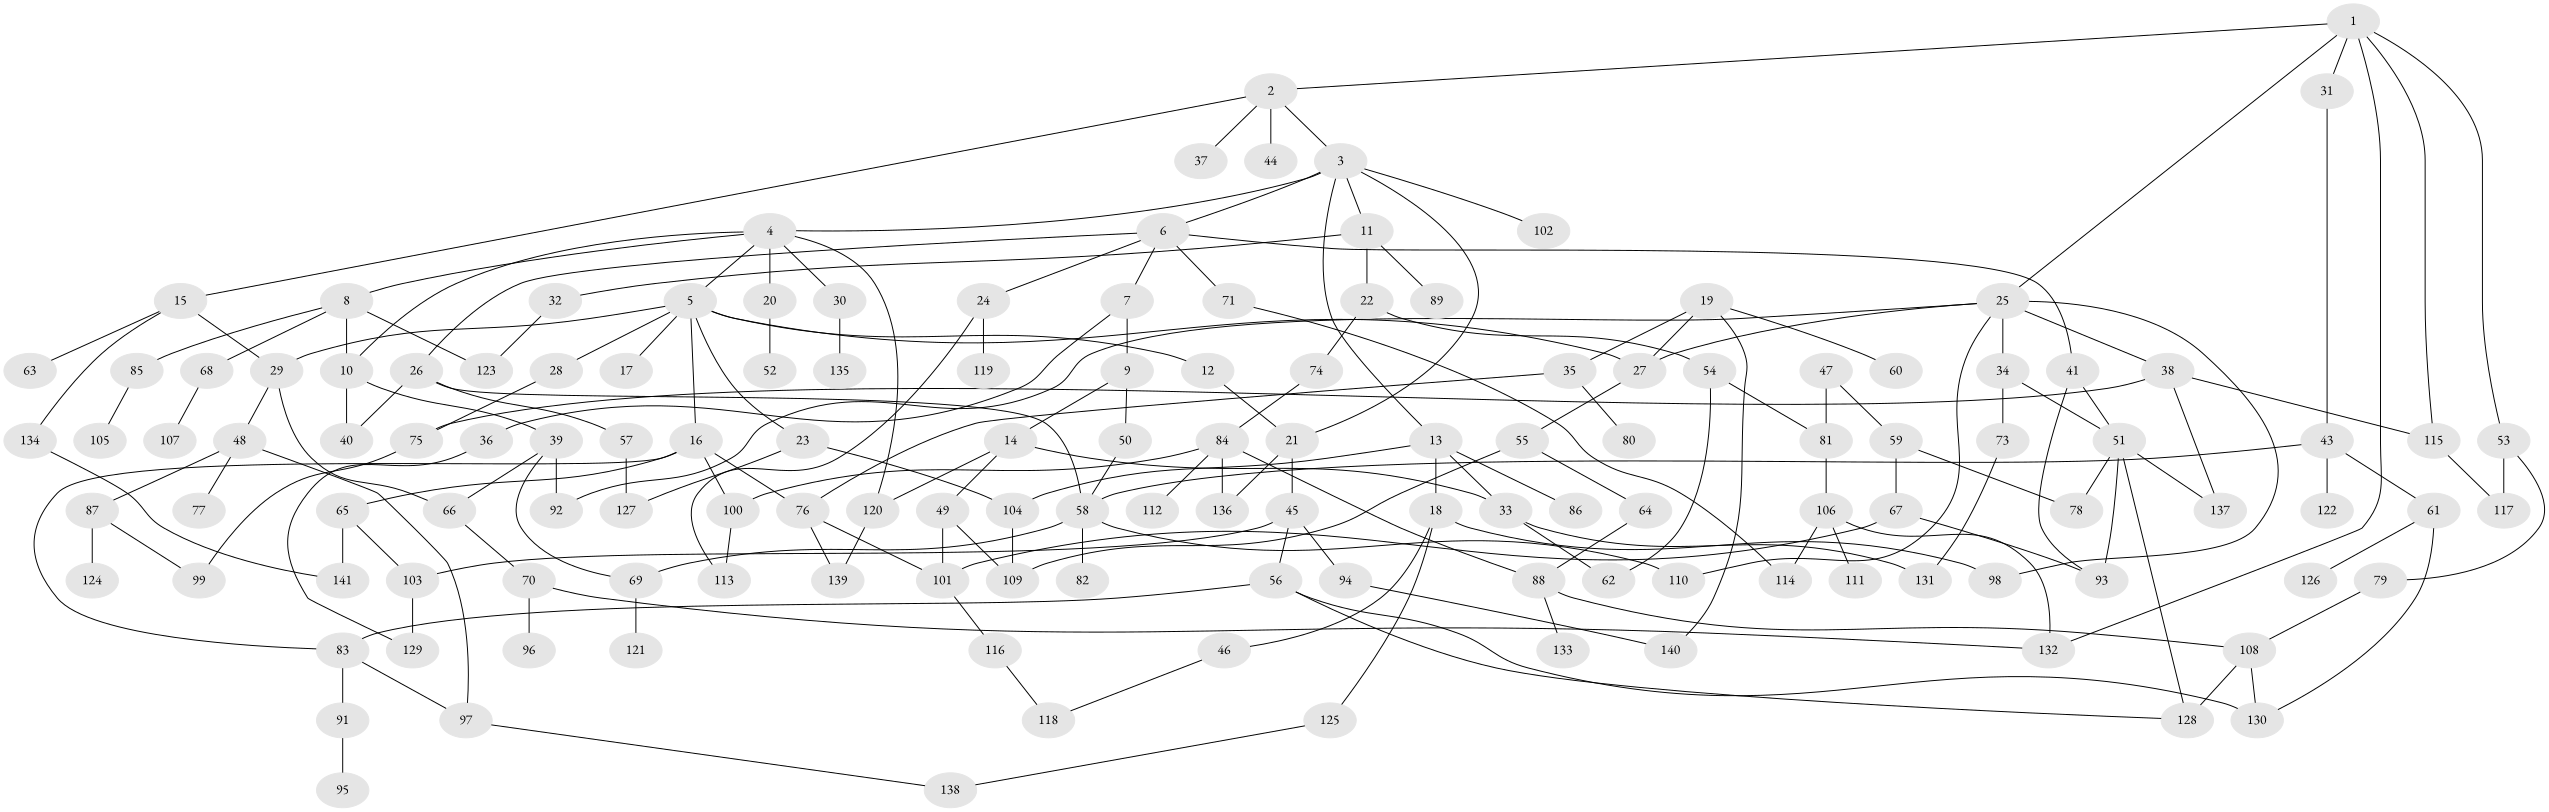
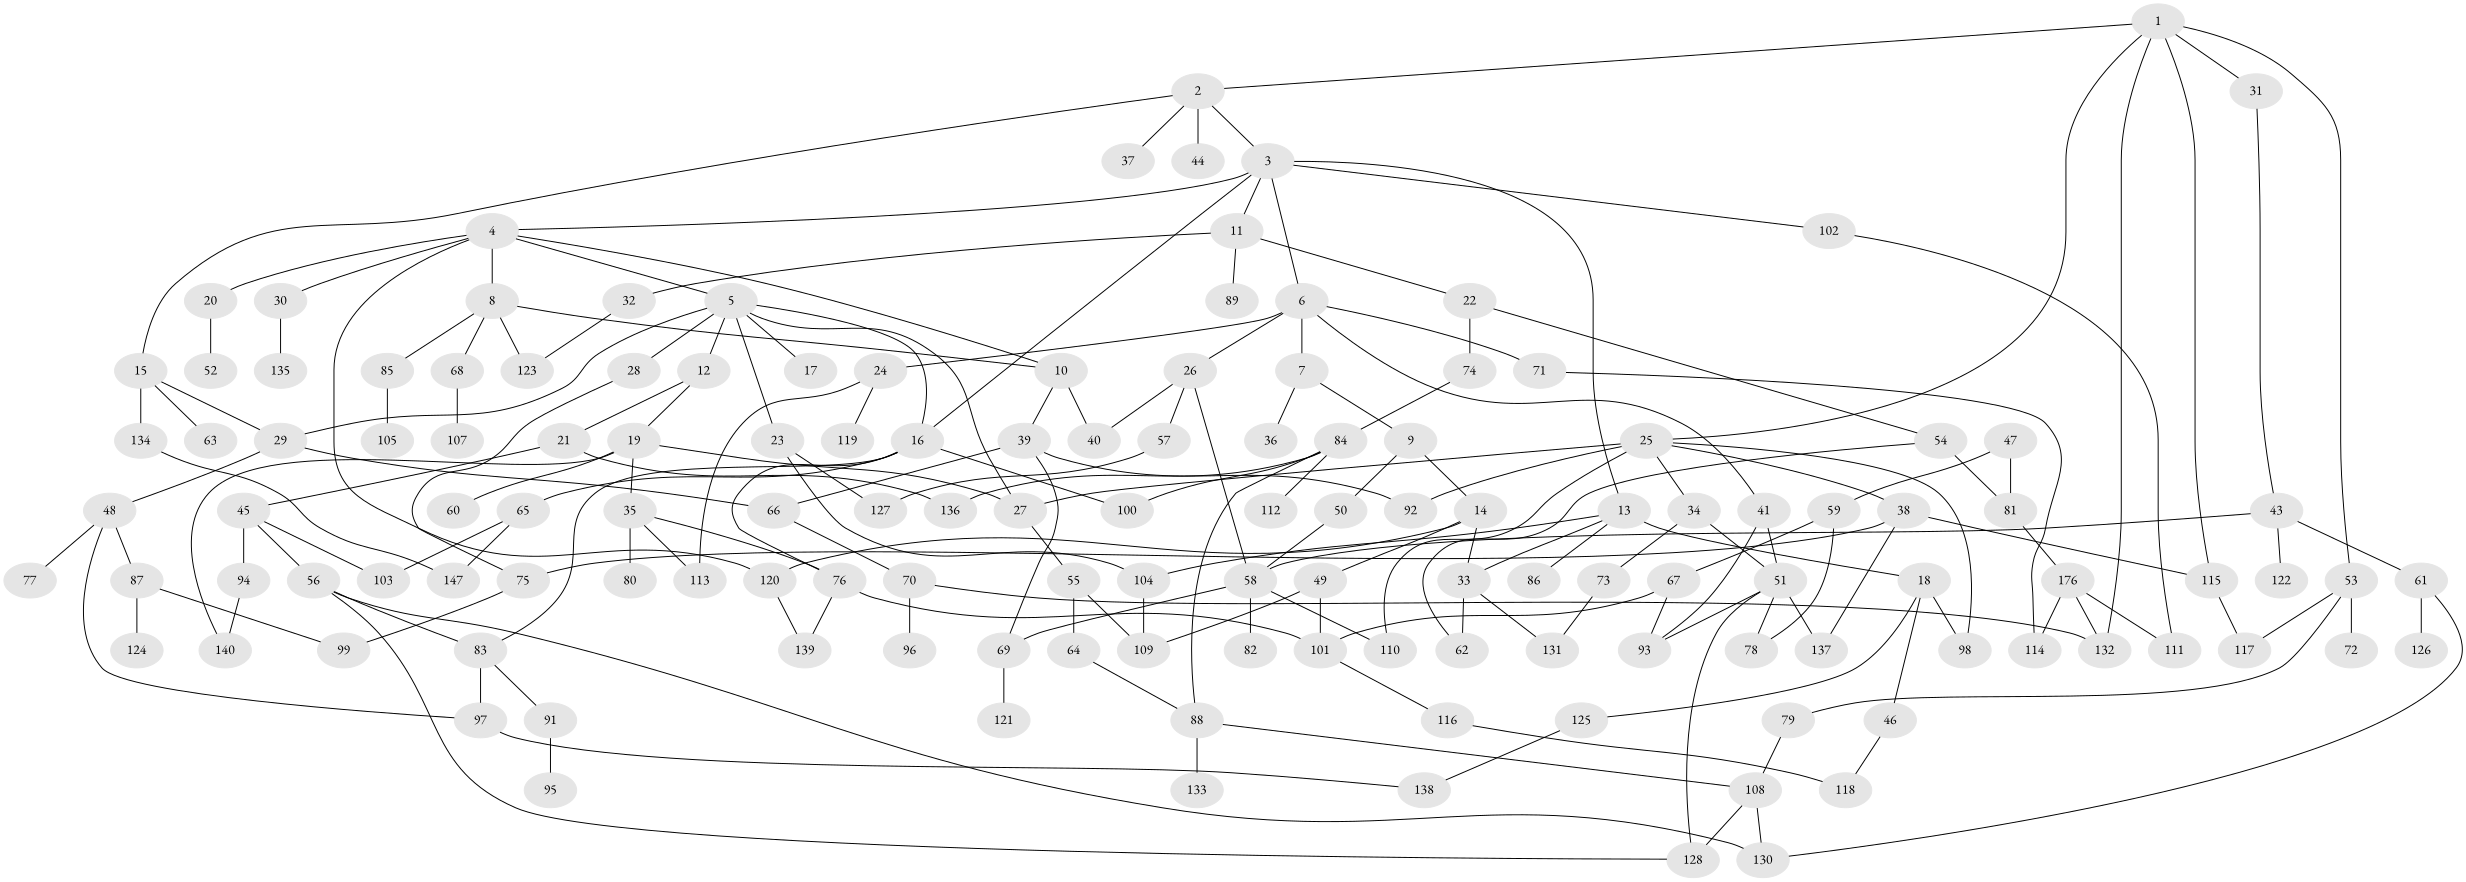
edge "3" -- "21": now "3" -- "16"
edge "102" -- "111": added
edge "12" -- "19": added
node "106": label "106" -> "176"
edge "100" -- "113": now "35" -- "113"
node "141": label "141" -> "147"
node "129": removed
node "72": added
